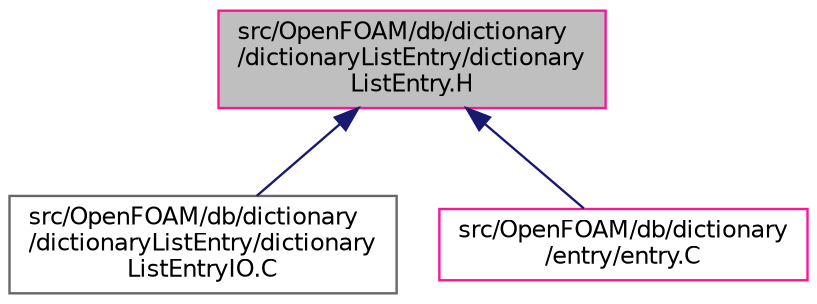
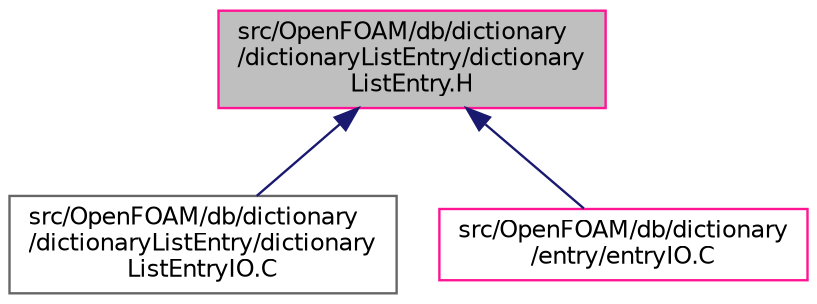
node "src/OpenFOAM/db/dictionary /entry/entry.C": label "src/OpenFOAM/db/dictionary /entry/entry.C" -> "src/OpenFOAM/db/dictionary /entry/entryIO.C"
